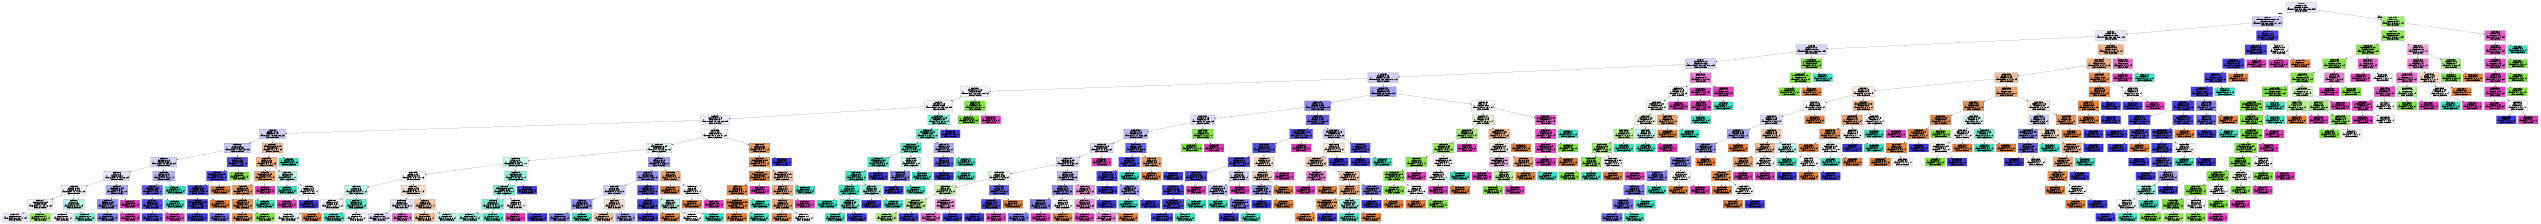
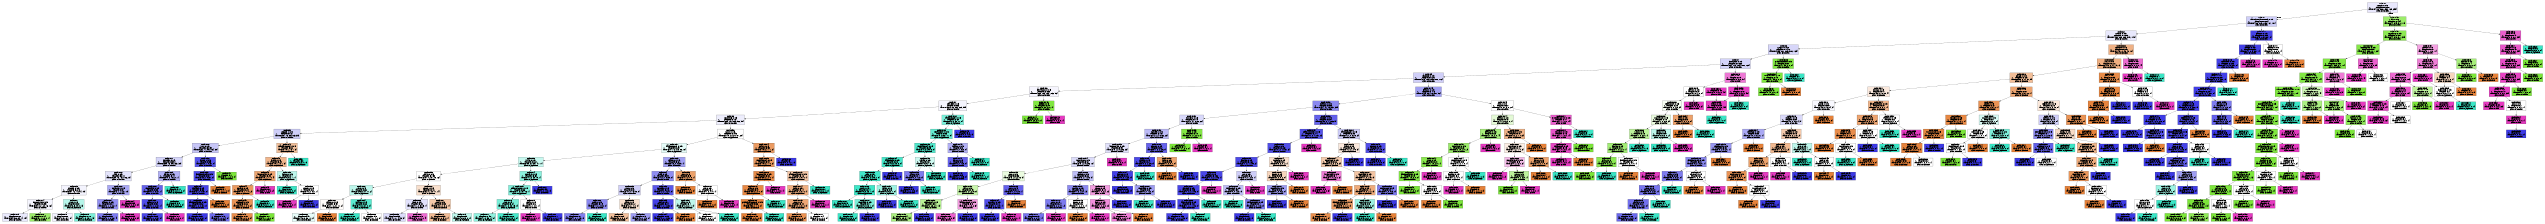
node "node #508": text "class = sprout" -> "class = chinese"
edge "node #509" -> "node #511": reversed
edge "node #522" -> "node #523": now "node #524" -> "node #523"
